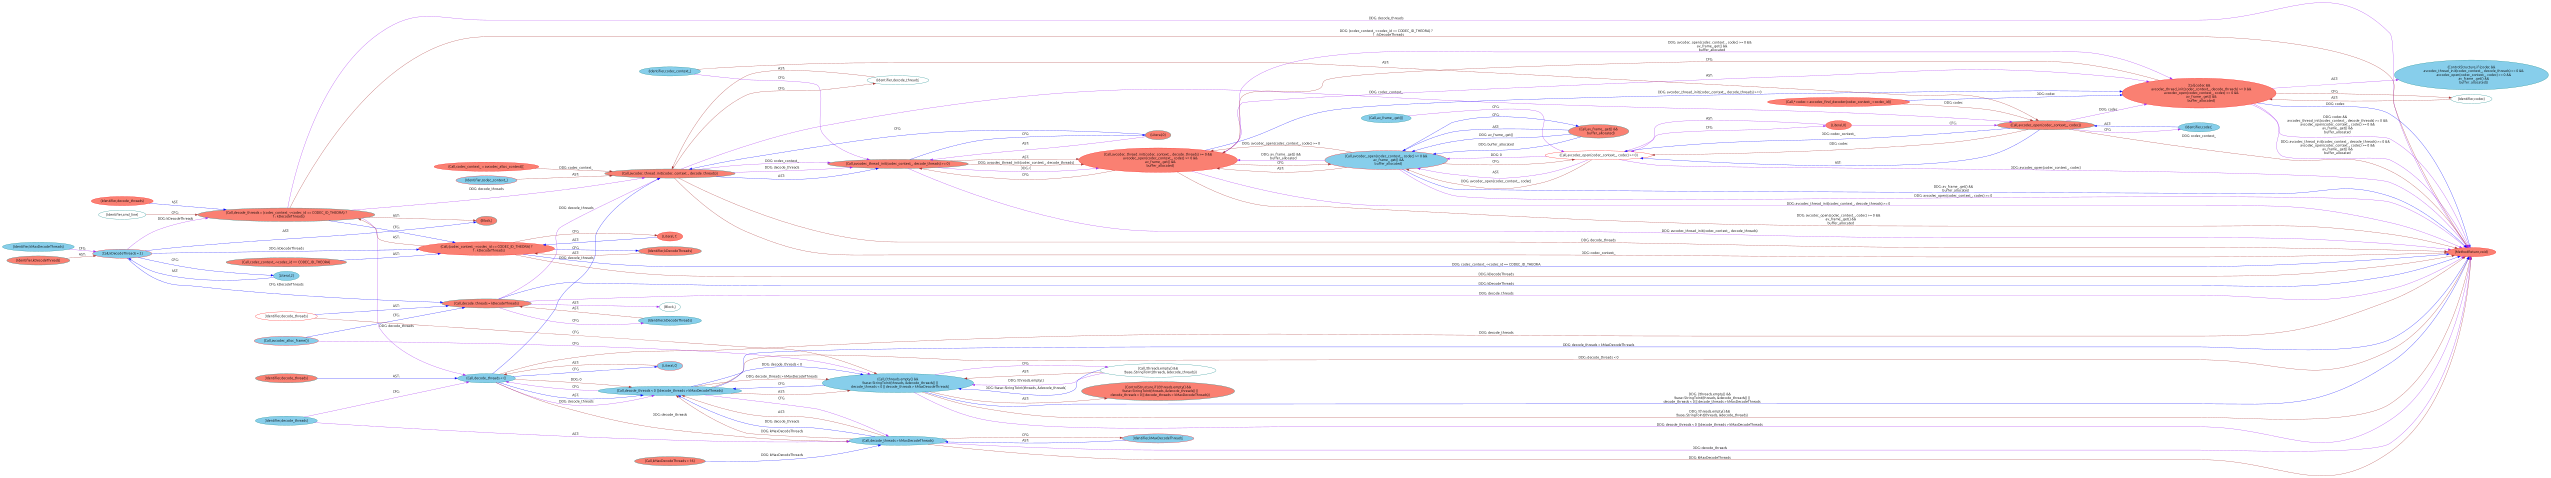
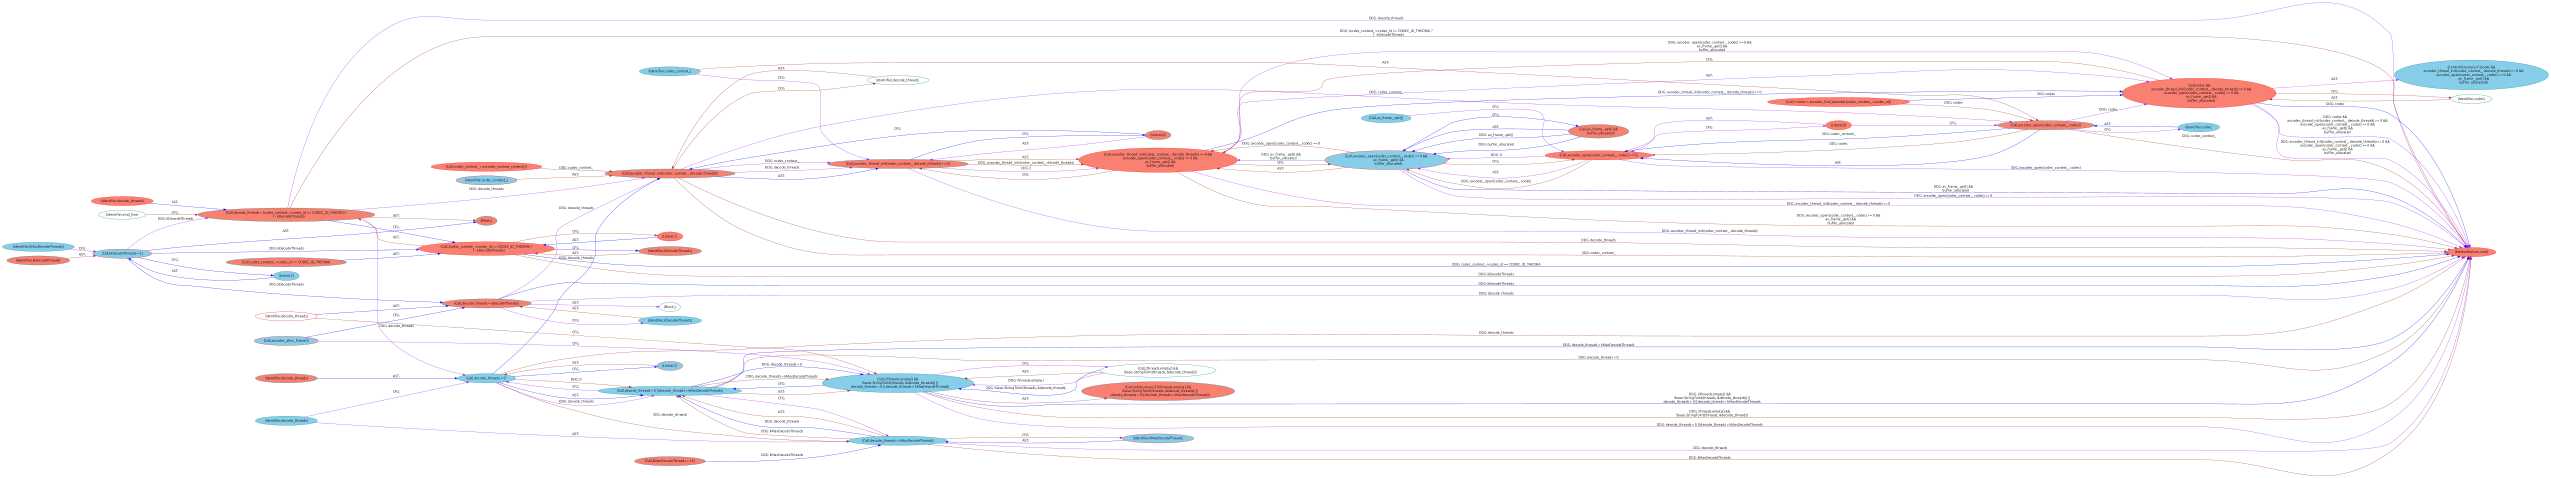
node "(Call,avcodec_open(codec_context_, codec) >= 0)": fillcolor white -> salmon
node "(Call,codec_context_ = avcodec_alloc_context())": label "(Call,codec_context_ = avcodec_alloc_context())" -> "(Call,codec_context_ = avcodec_context_context())"
edge "(Call,kDecodeThreads = 2)" -> "(Call,decode_threads = kDecodeThreads)": label "CFG: kDecodeThreads" -> "DDG: kDecodeThreads"
